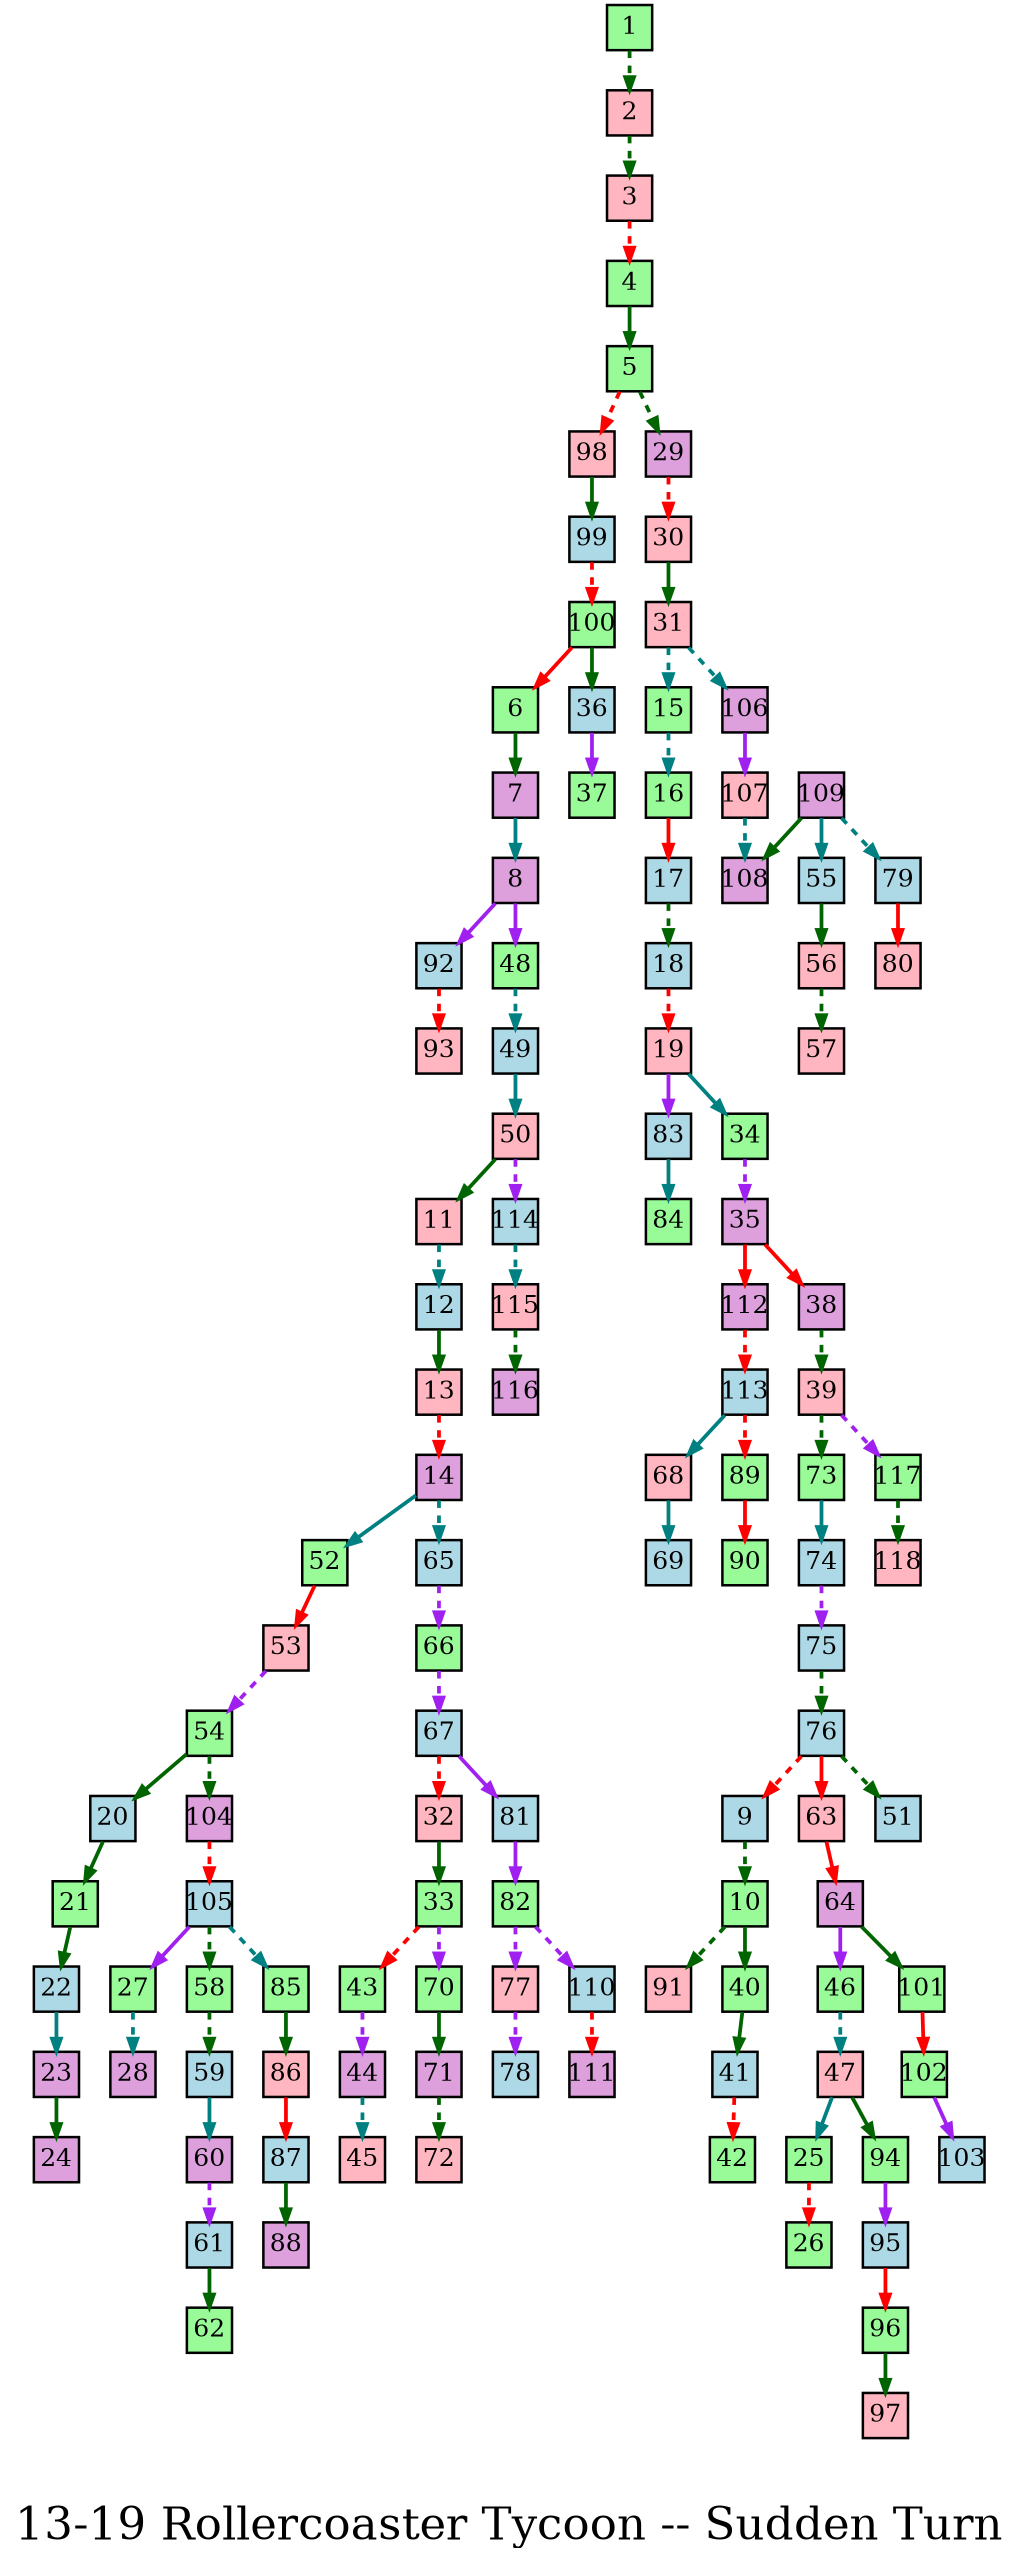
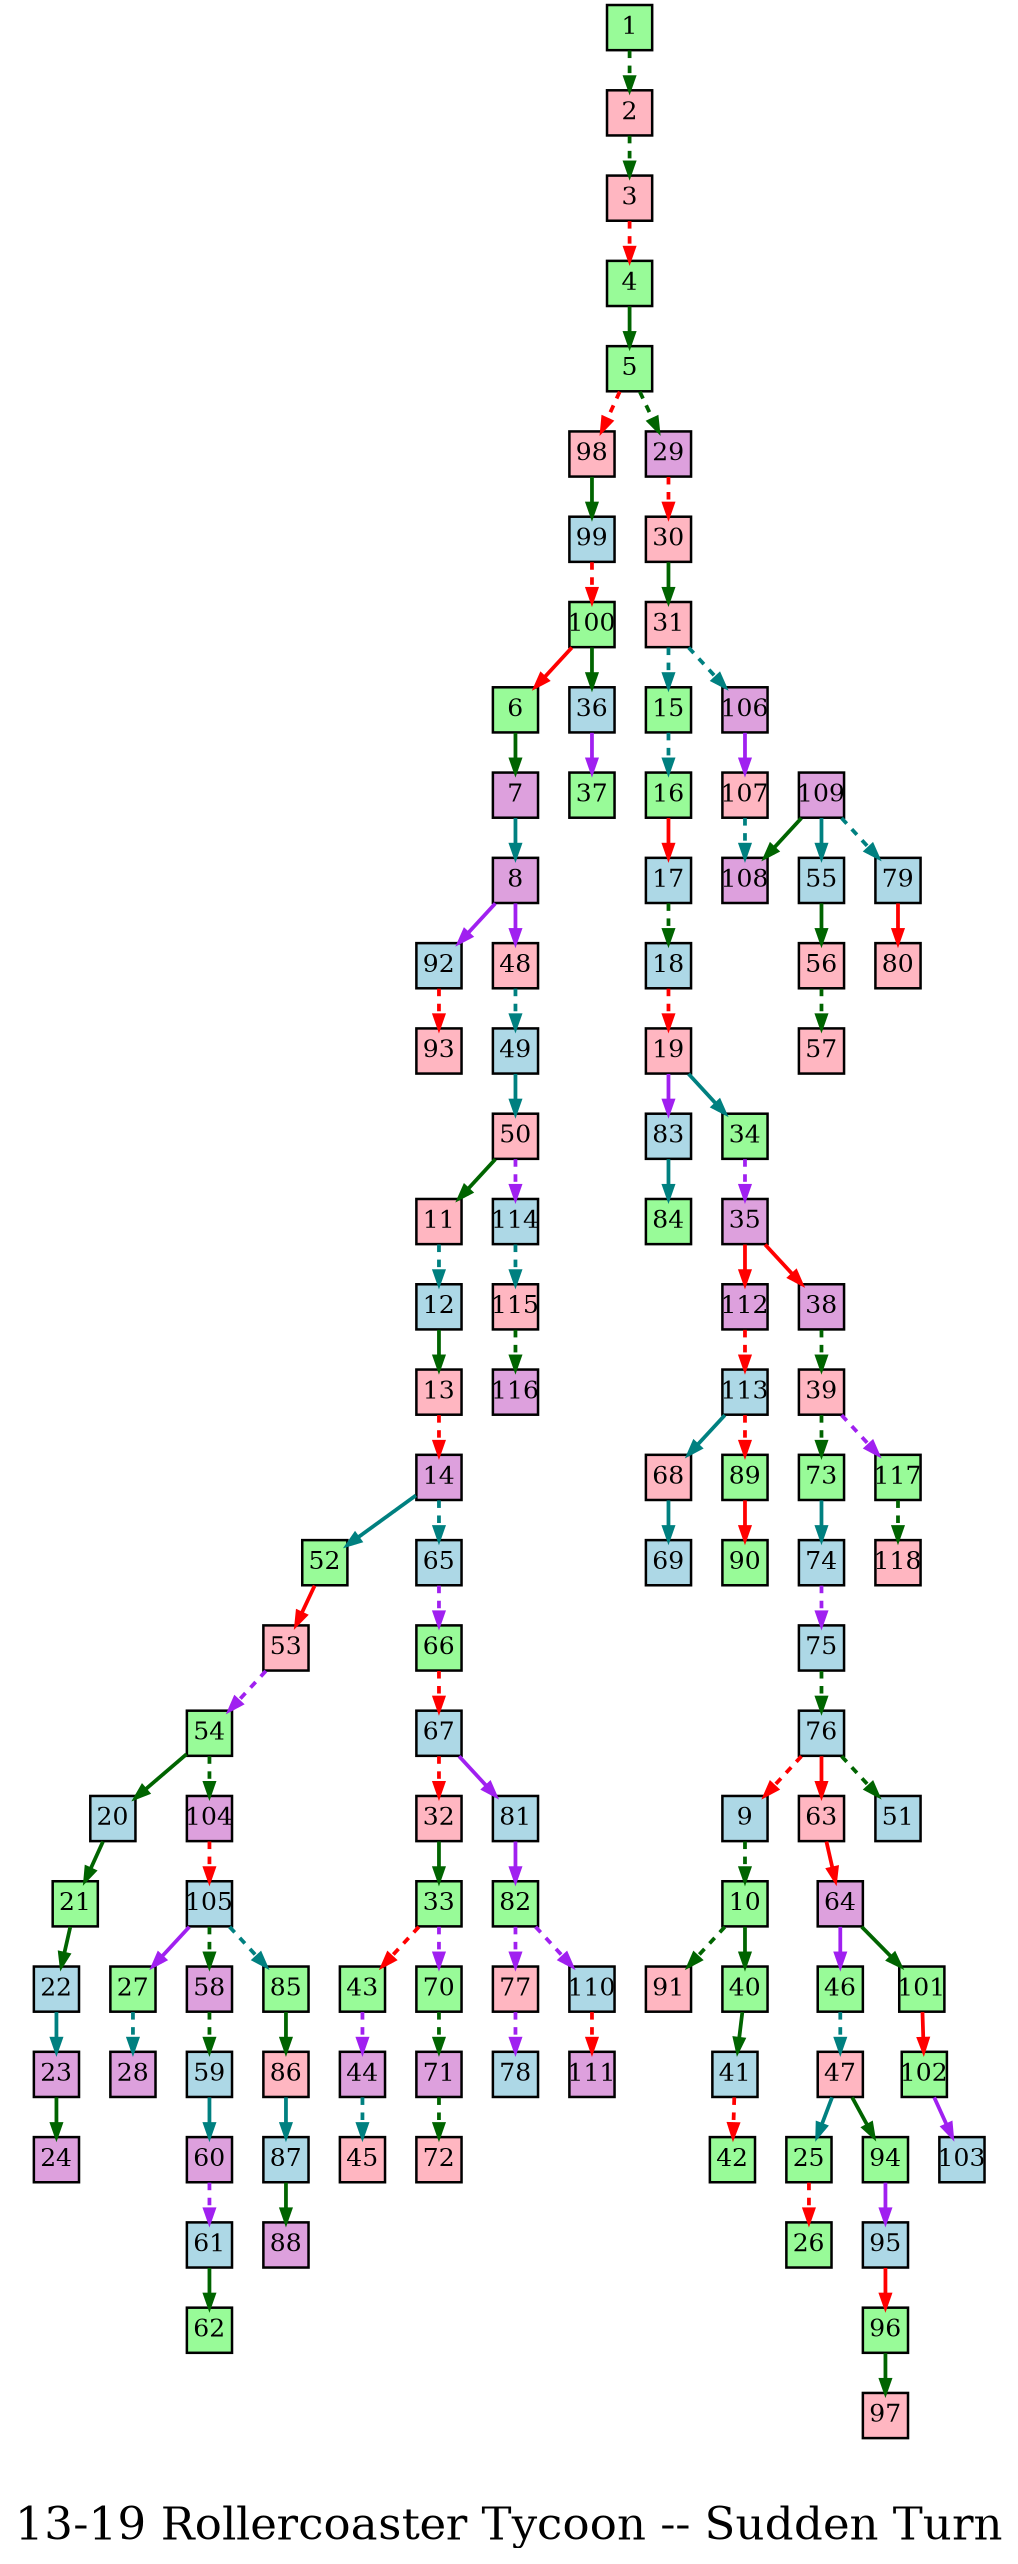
node "48": fillcolor palegreen -> lightpink
edge "66" -> "67": color purple -> red
node "58": fillcolor palegreen -> plum
edge "70" -> "71": style solid -> dashed
edge "86" -> "87": color red -> teal
